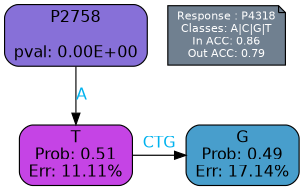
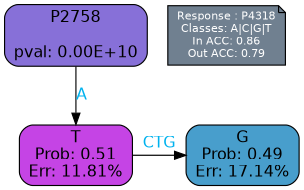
node "P2758 pval: 0.00E+00": label "P2758 pval: 0.00E+00" -> "P2758 pval: 0.00E+10"
node "T Prob: 0.51 Err: 11.11%": label "T Prob: 0.51 Err: 11.11%" -> "T Prob: 0.51 Err: 11.81%"
